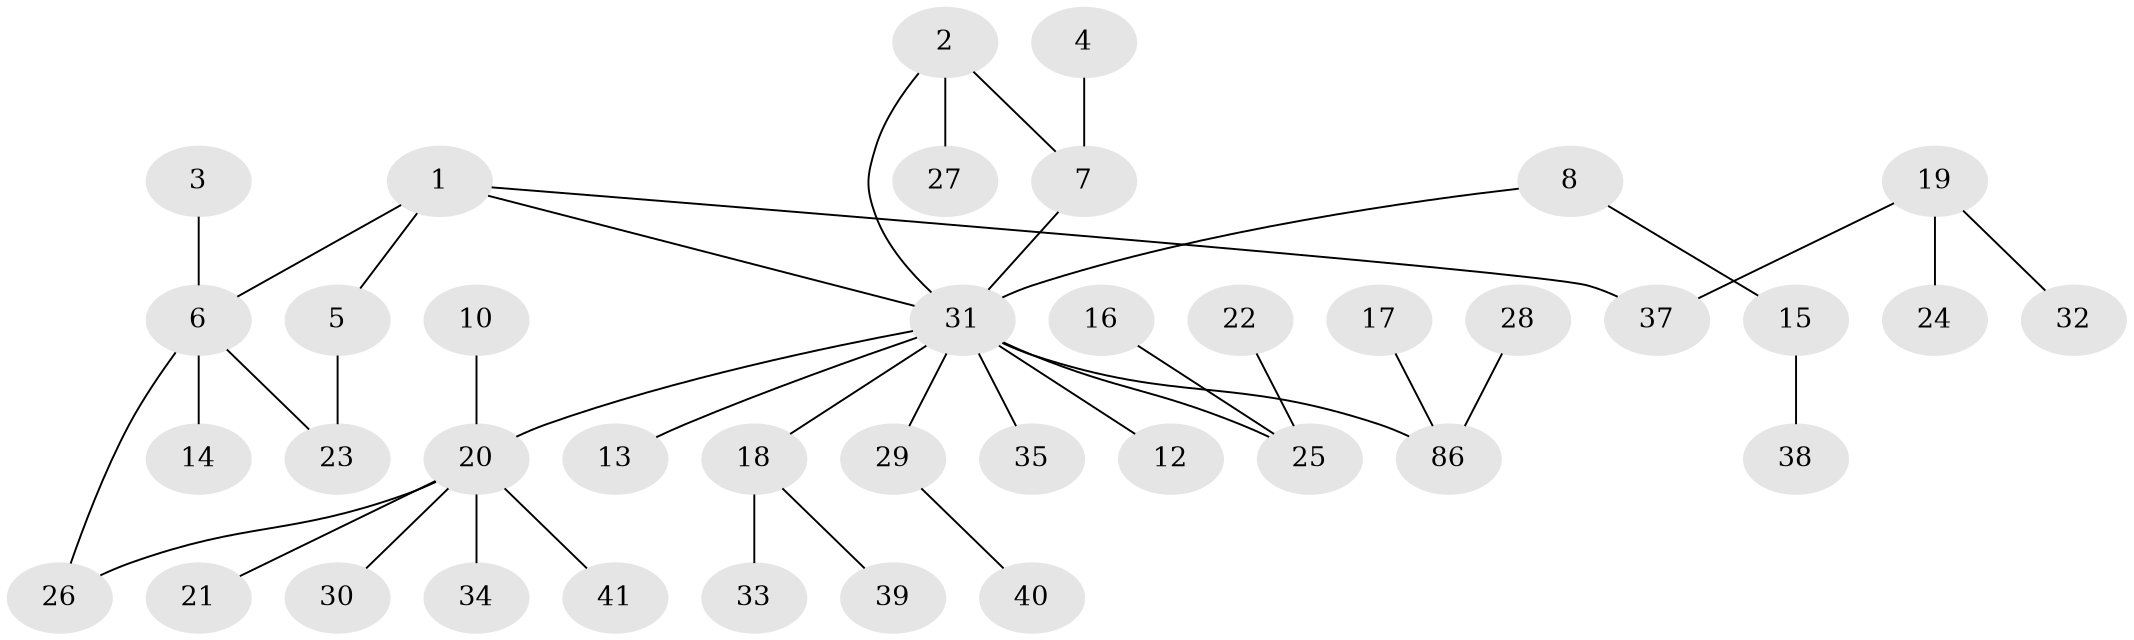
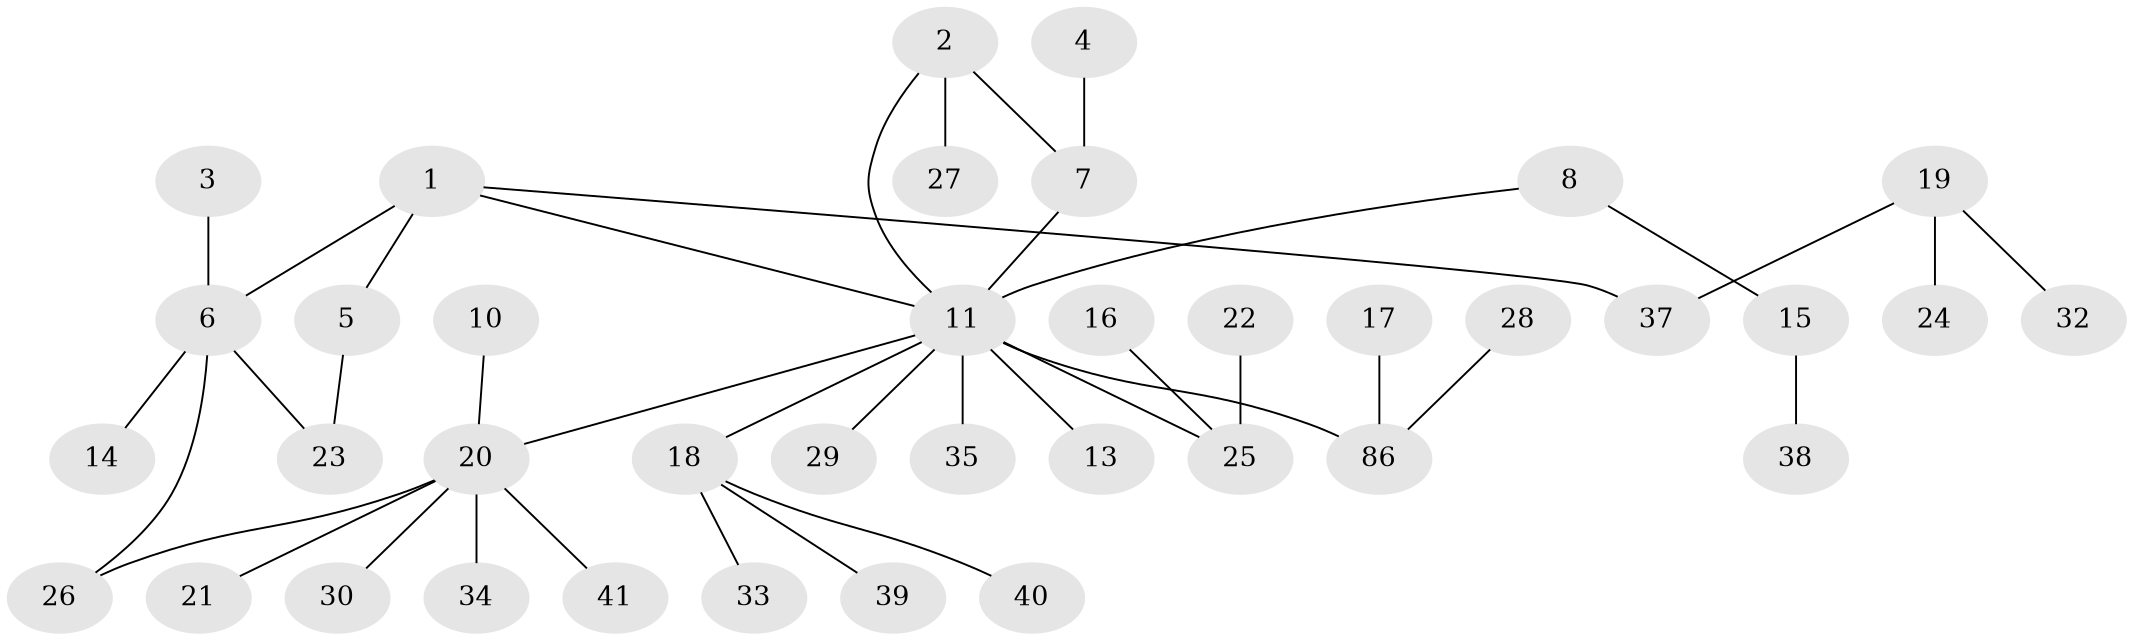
node "31": label "31" -> "11"
node "12": removed
edge "29" -- "40": now "18" -- "40"
